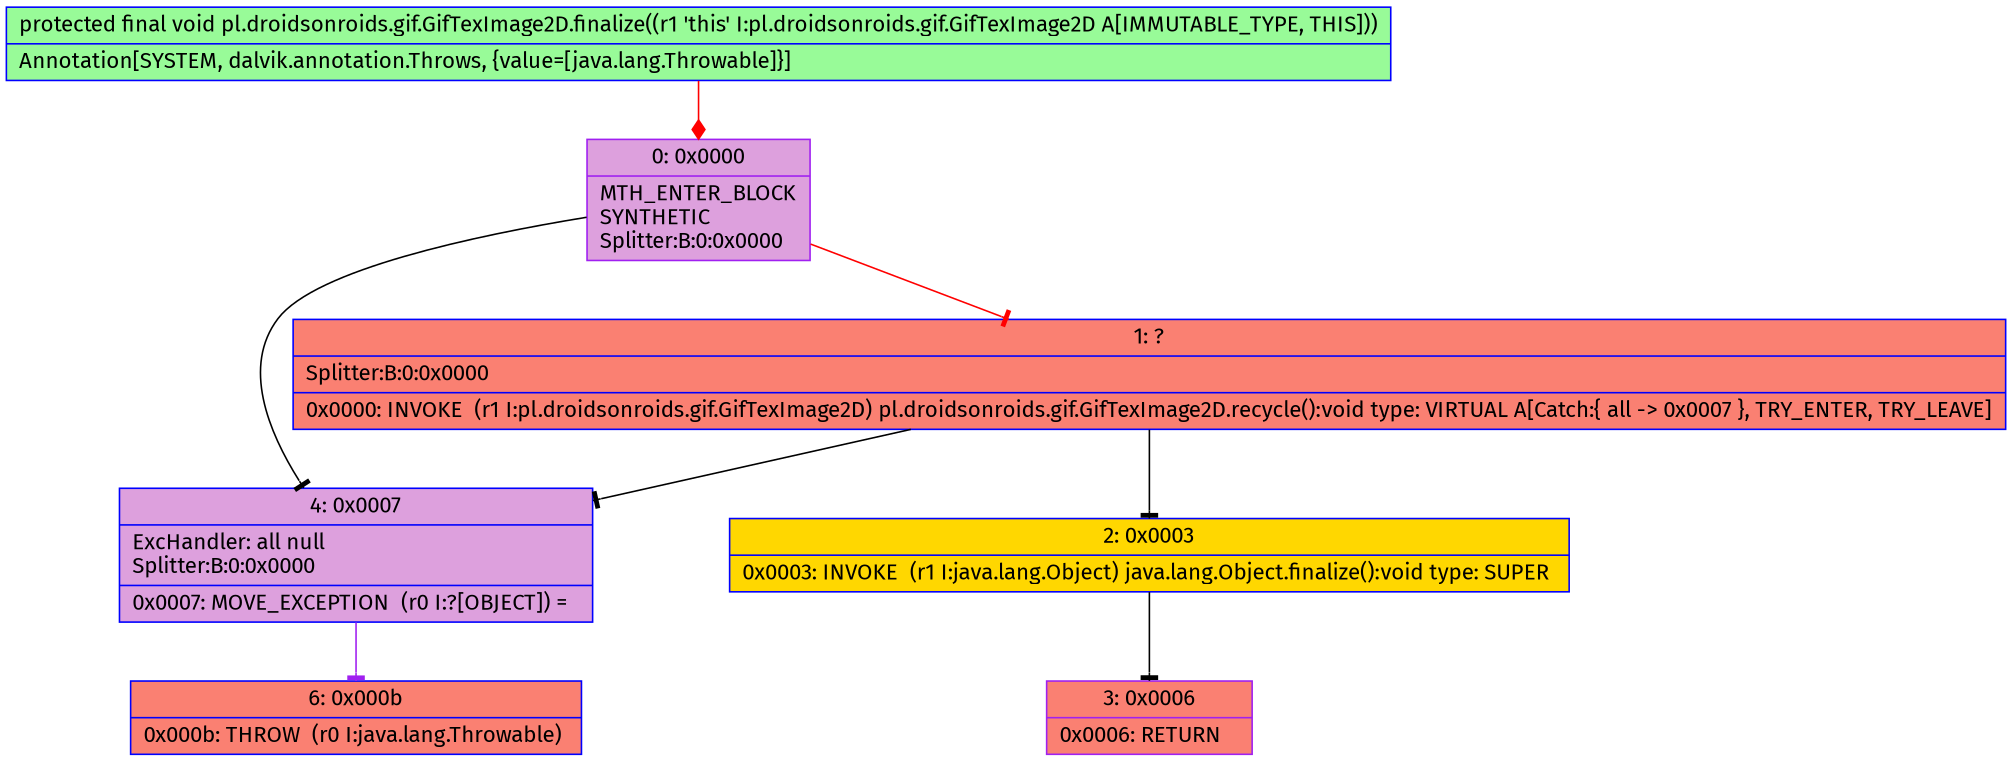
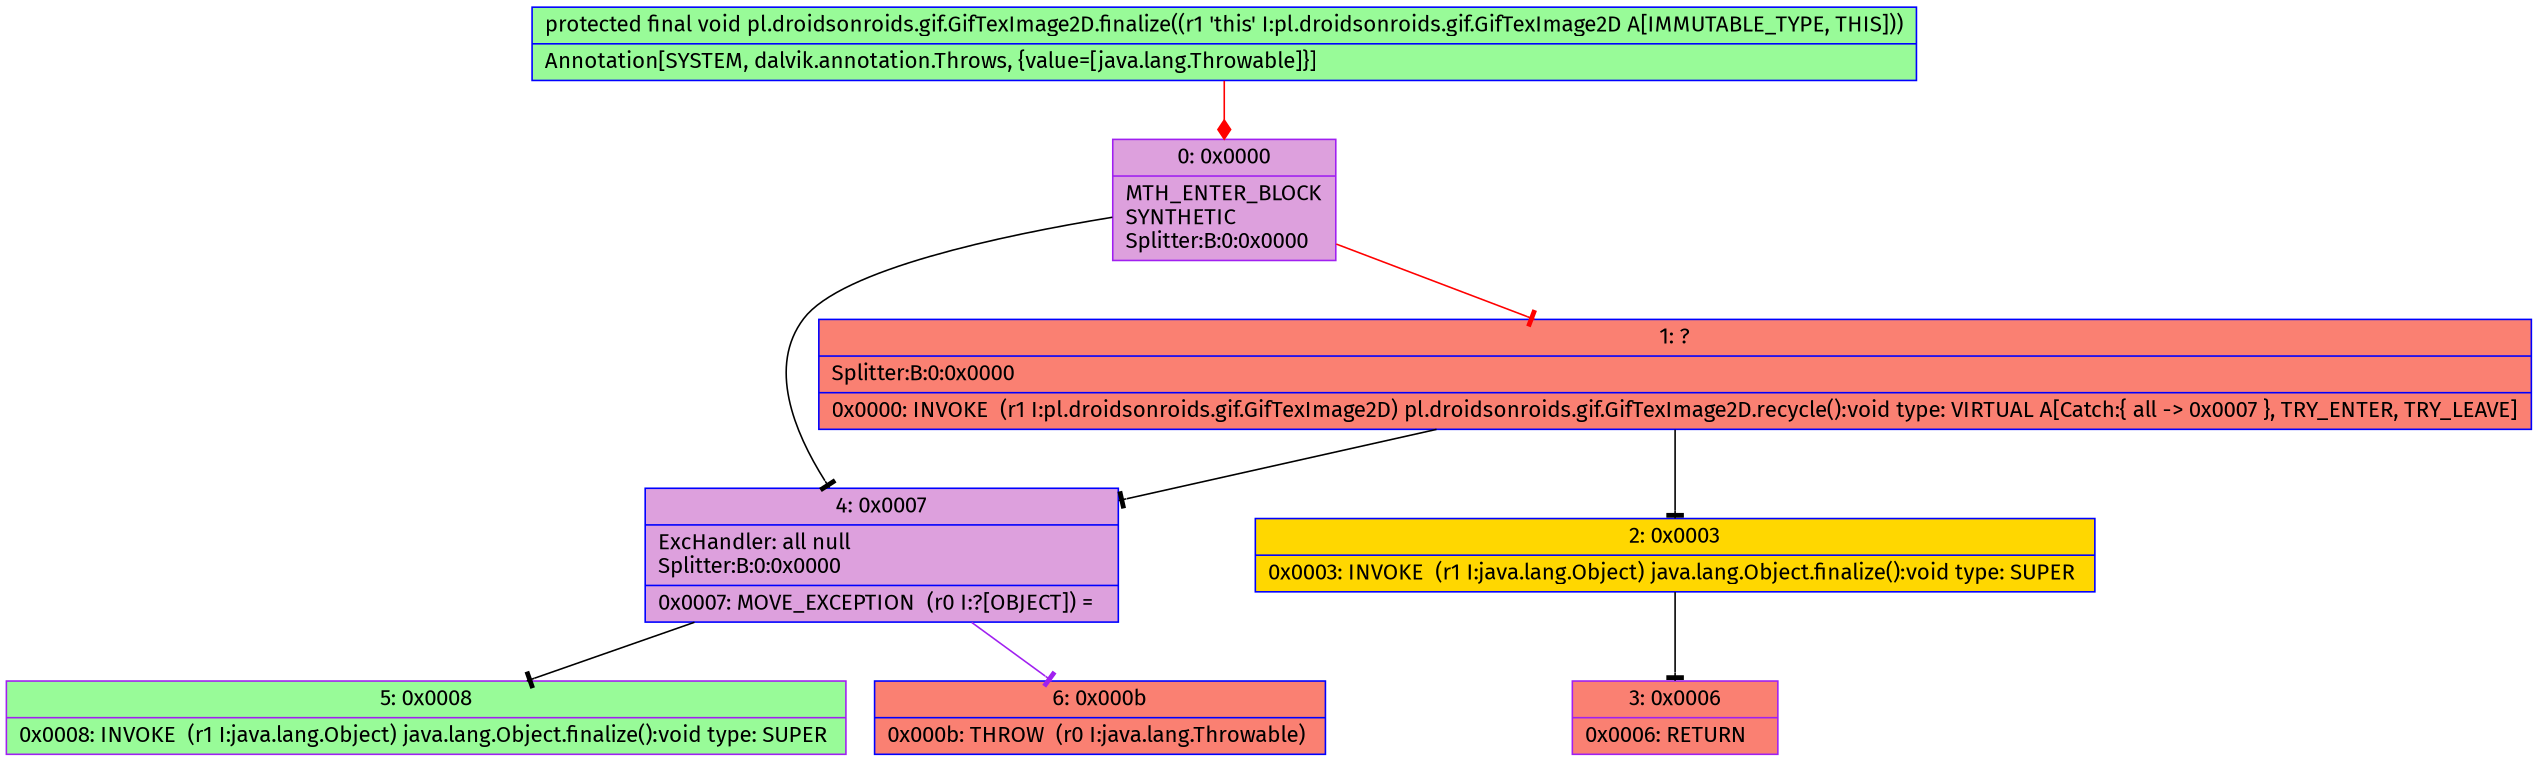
node "5: 0x0008": added
